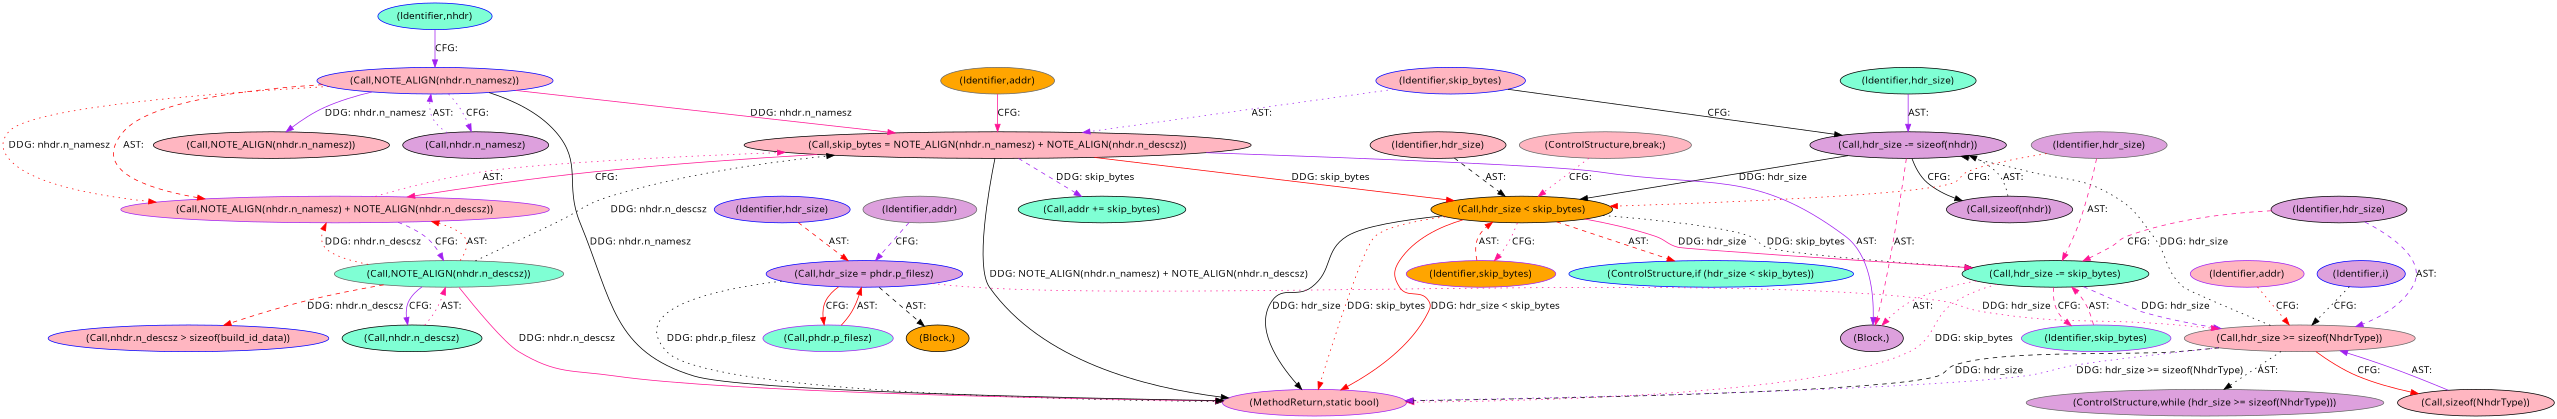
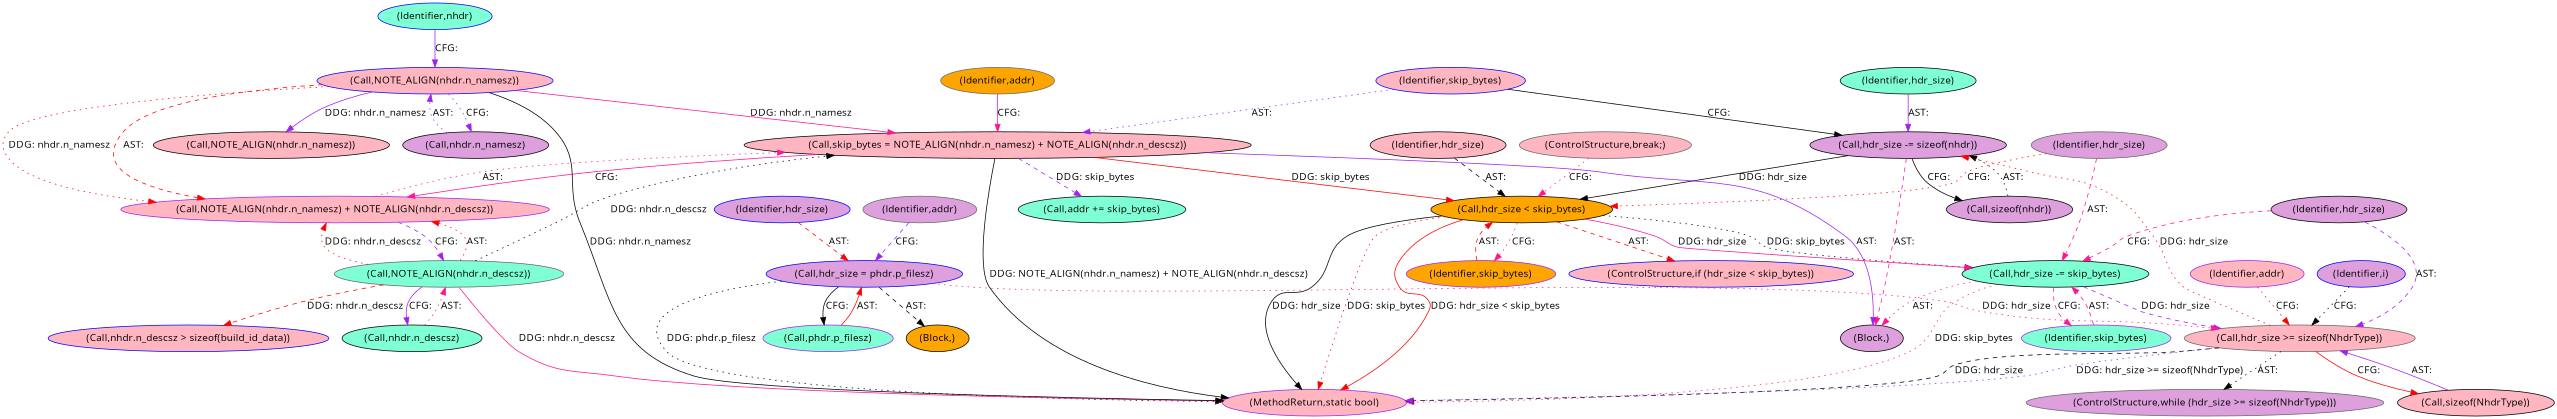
edge "(Call,hdr_size >= sizeof(NhdrType))" -> "(Call,hdr_size -= sizeof(nhdr))": color black -> red
node "(ControlStructure,if (hdr_size < skip_bytes))": fillcolor aquamarine -> lightpink
edge "(Call,hdr_size = phdr.p_filesz)" -> "(Call,phdr.p_filesz)": color red -> black
